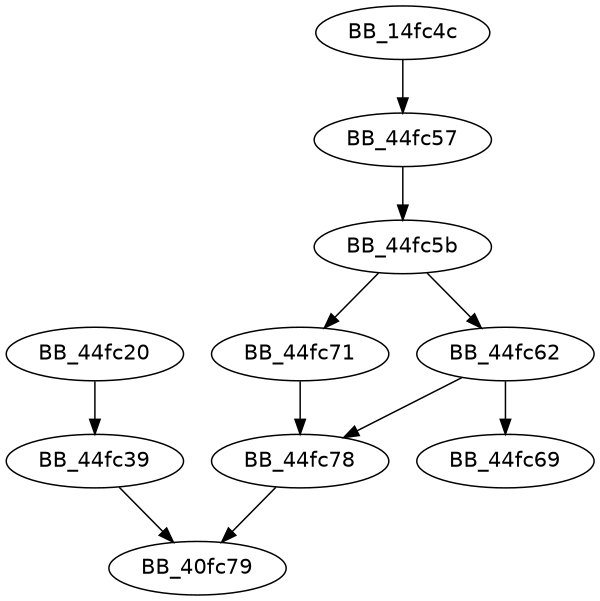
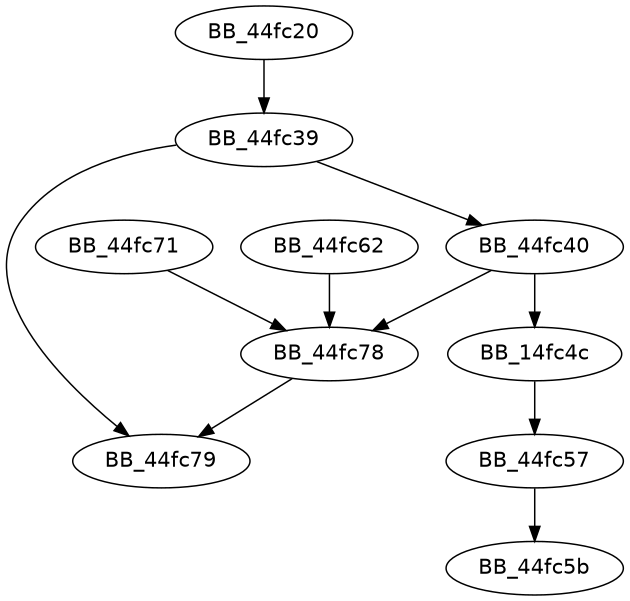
node "BB_44fc40": added
edge "BB_44fc5b" -> "BB_44fc71": removed
edge "BB_44fc5b" -> "BB_44fc62": removed
node "BB_44fc69": removed
node "BB_40fc79": label "BB_40fc79" -> "BB_44fc79"
